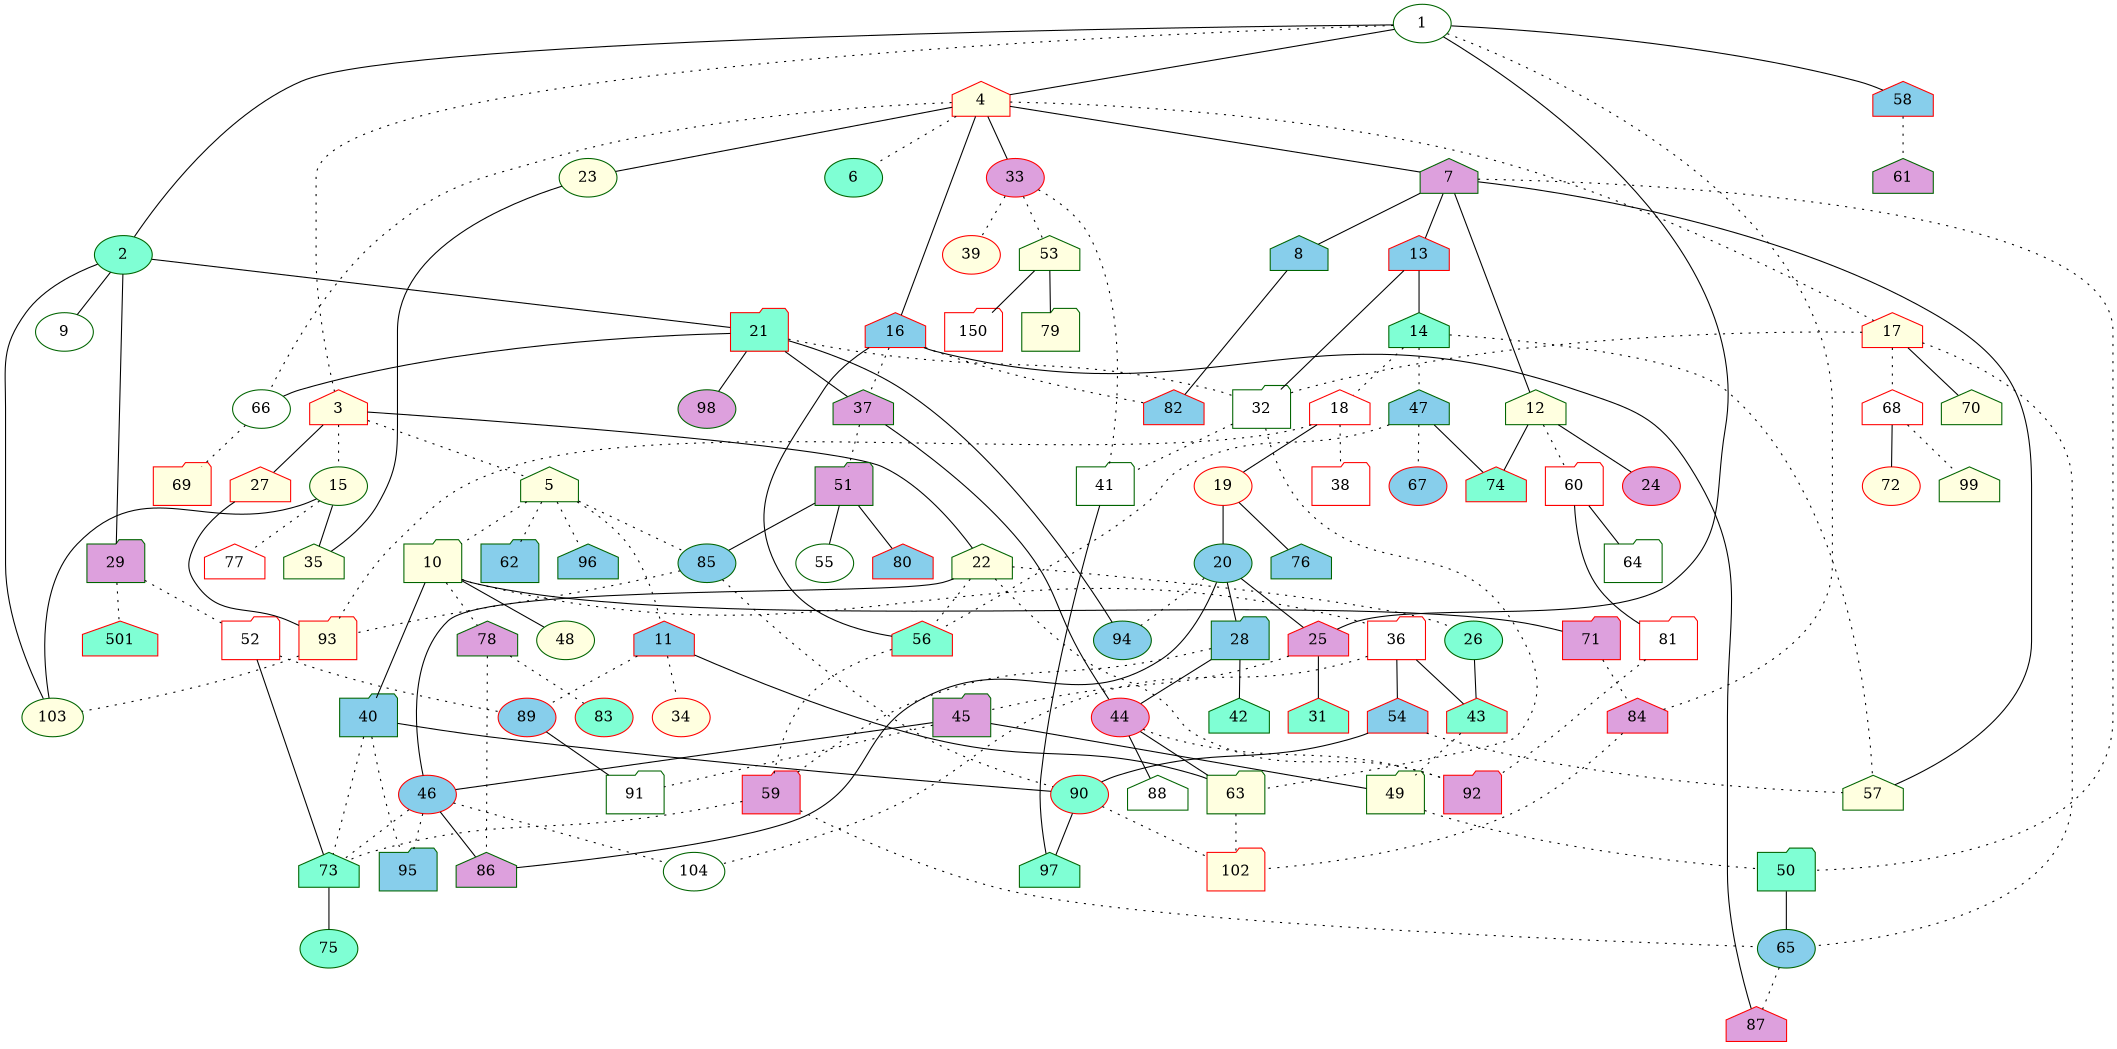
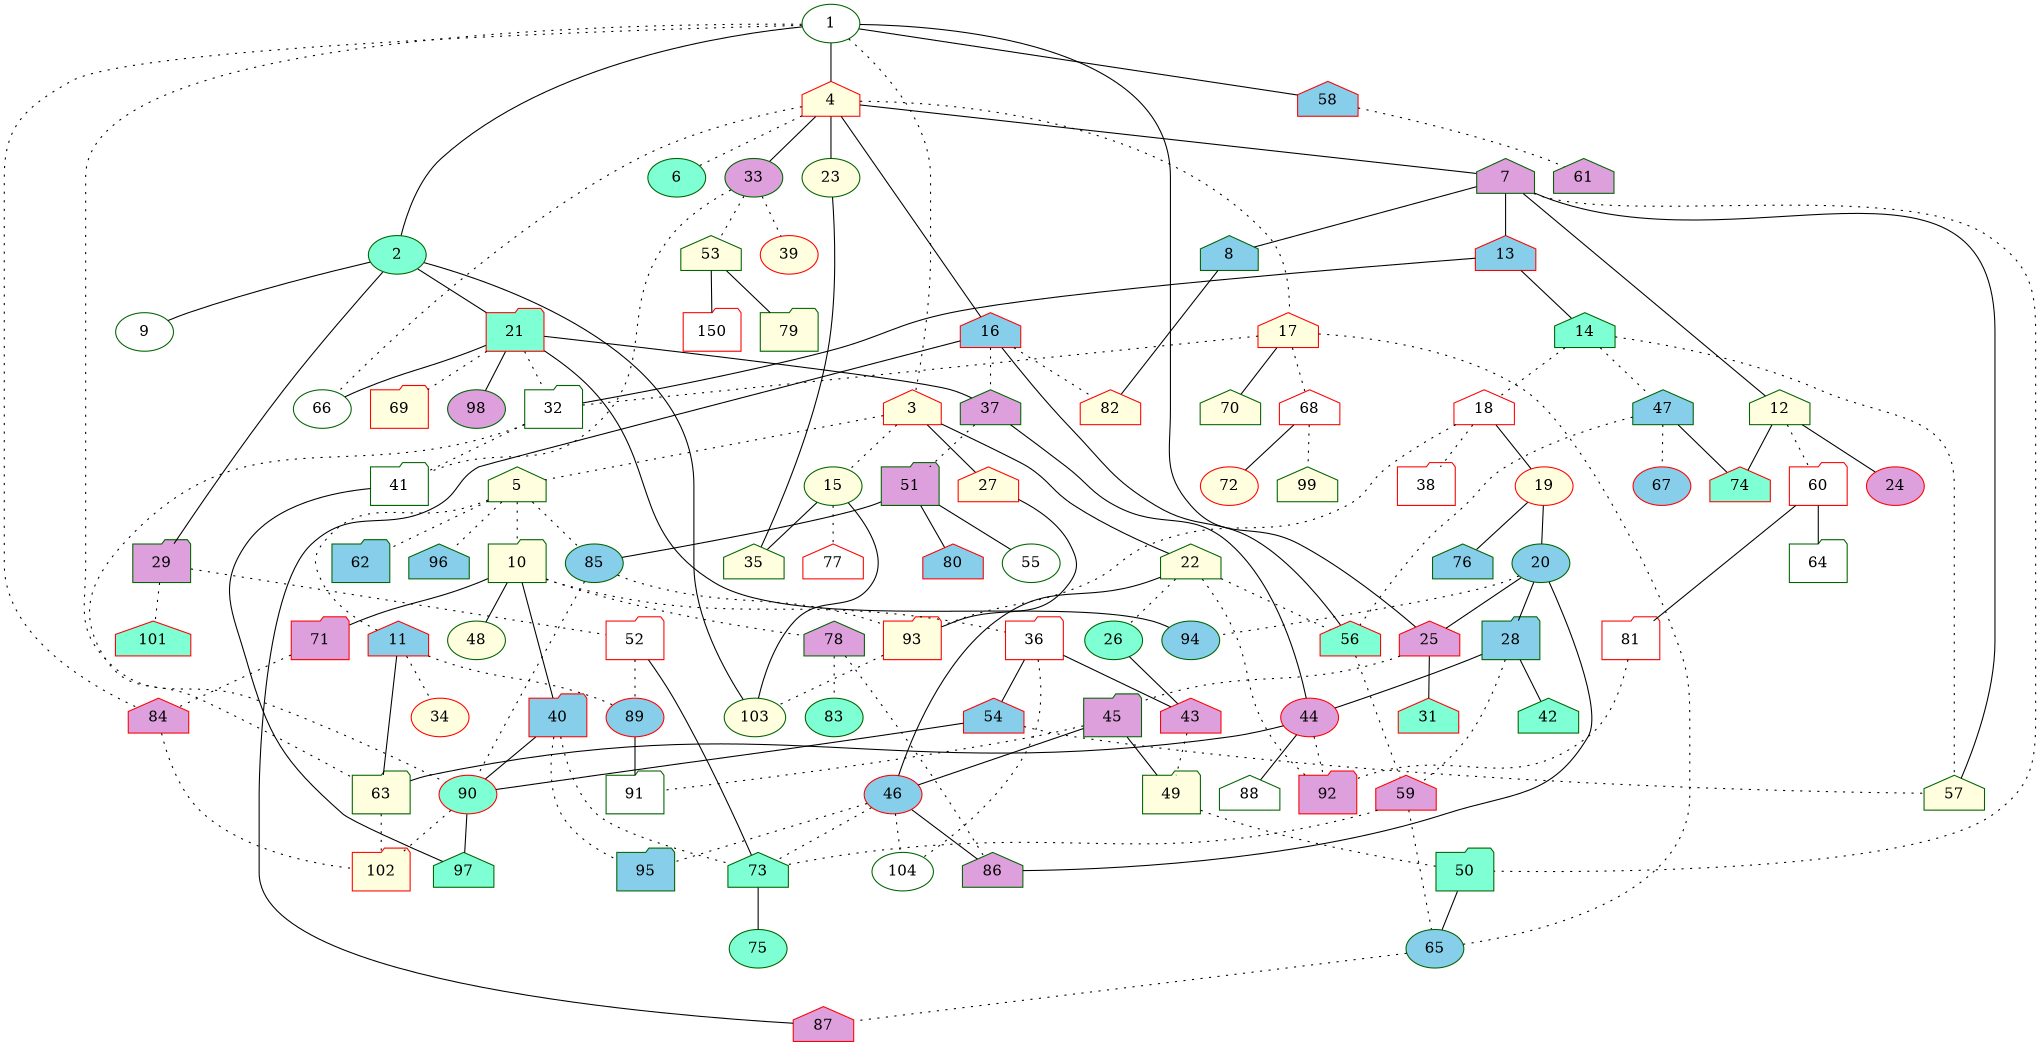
node "33": color red -> darkgreen
edge "1" -- "90": added
node "82": fillcolor skyblue -> lightyellow
edge "66" -- "69": now "21" -- "69"
node "501": label "501" -> "101"
node "40": color darkgreen -> red
node "83": color red -> darkgreen
node "43": fillcolor aquamarine -> plum
node "59": shape folder -> house
